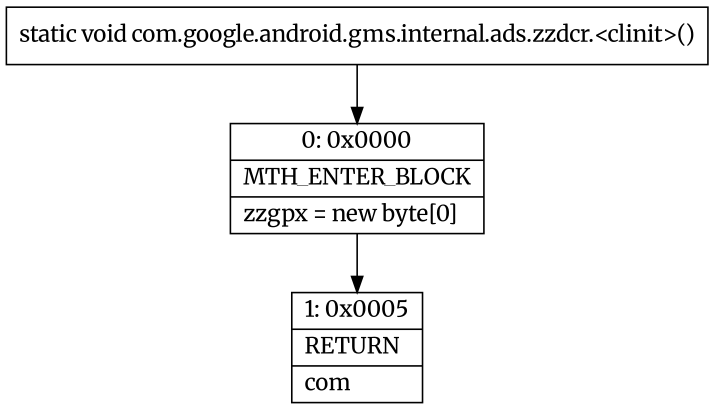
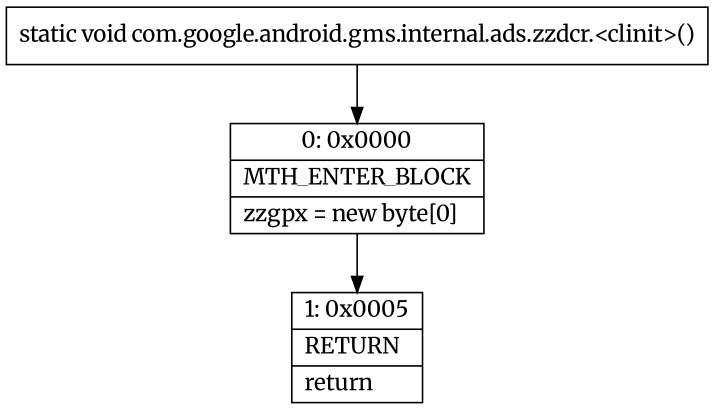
node "1: 0x0005": text "com" -> "return"
